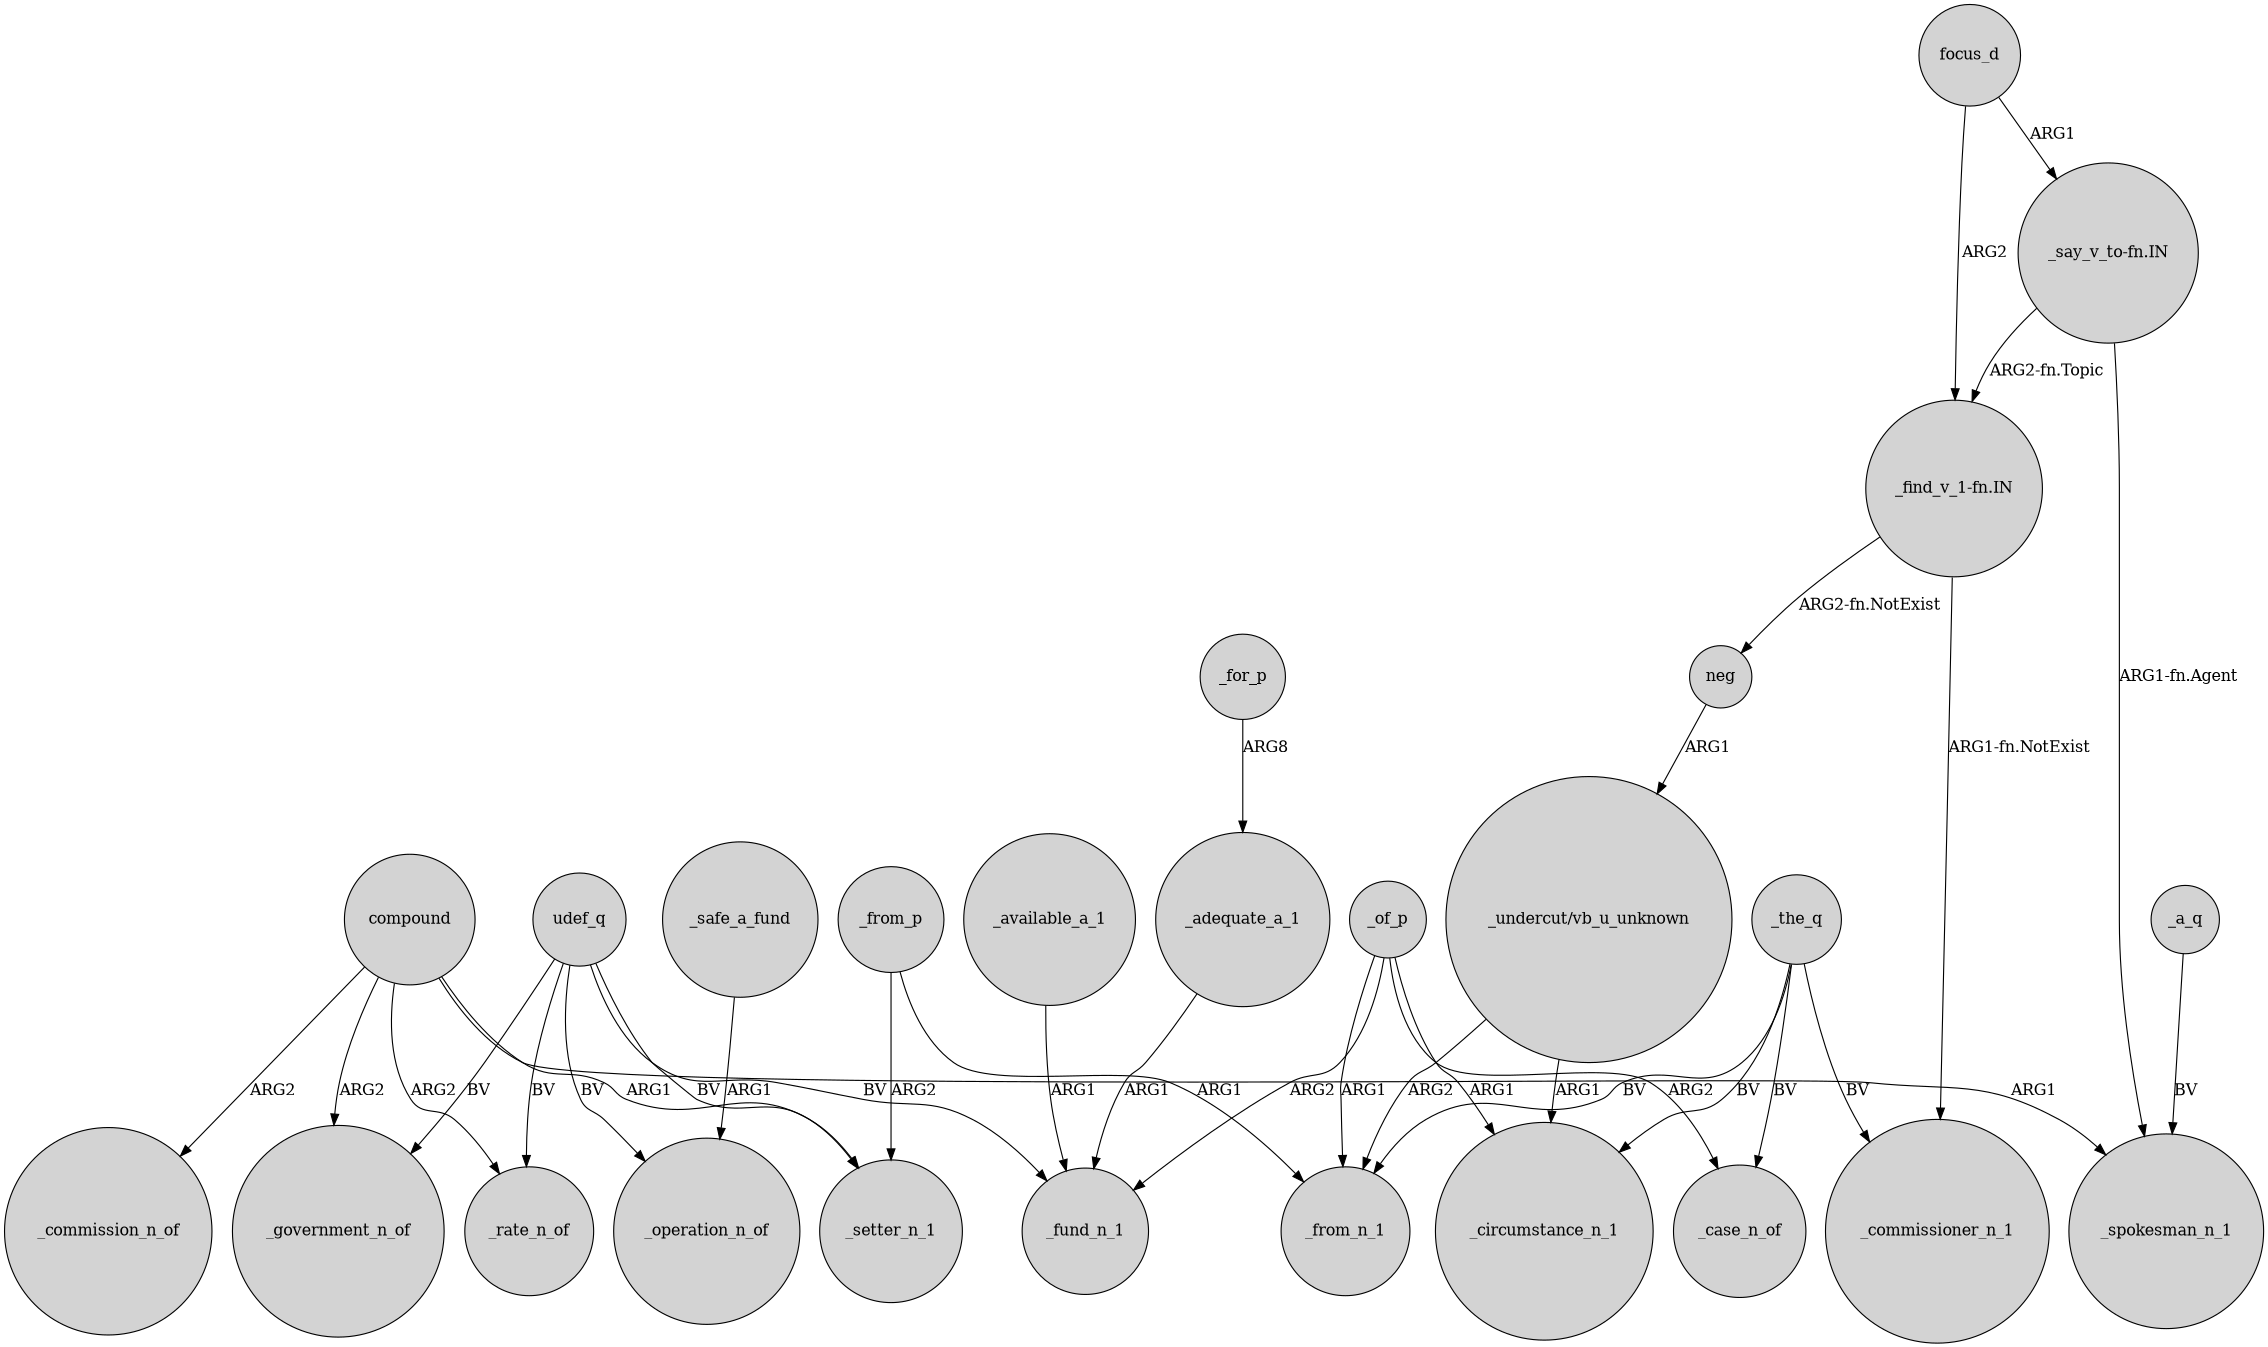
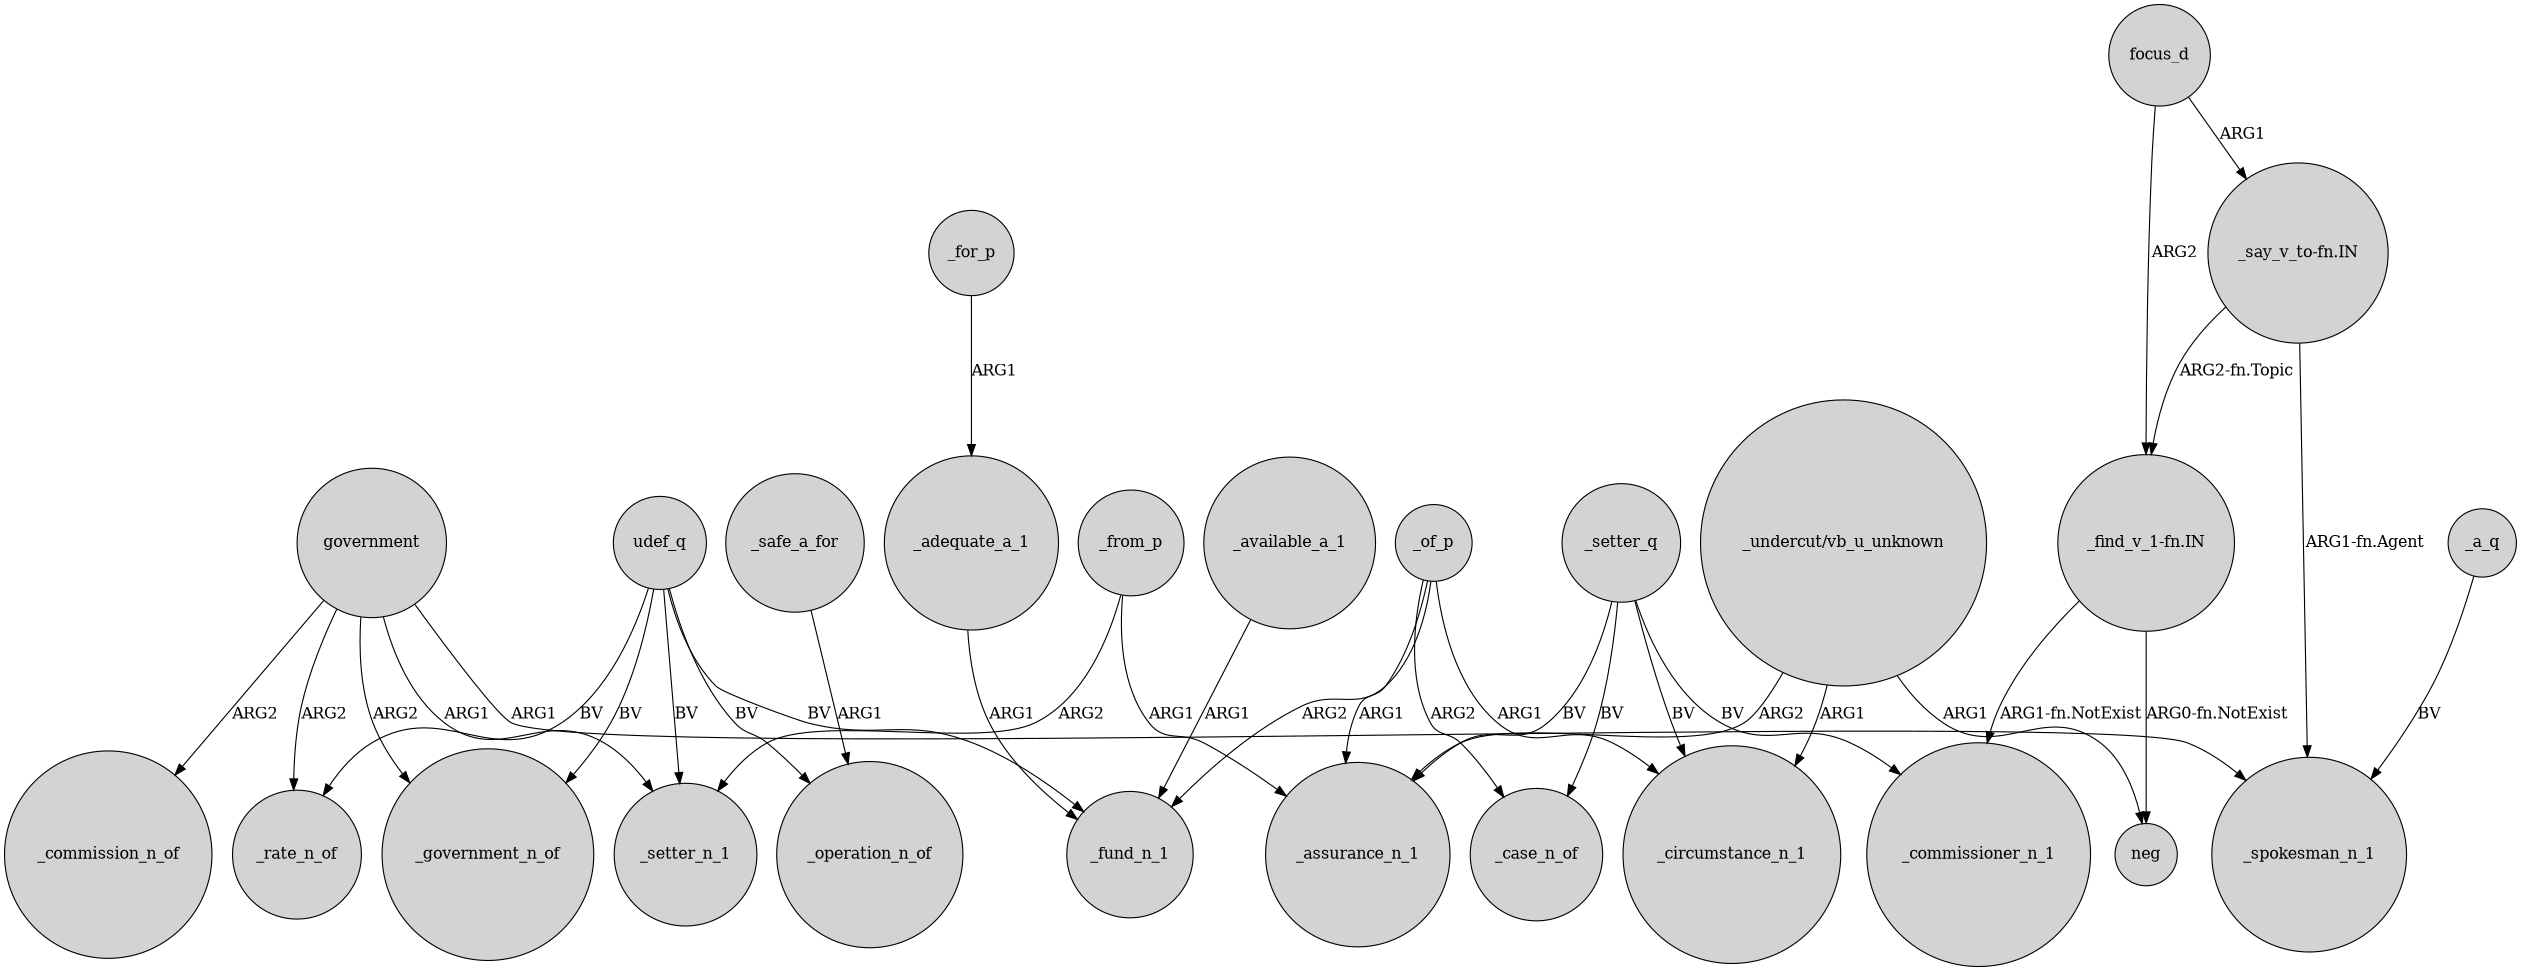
edge "_find_v_1-fn.IN" -> "neg": label "ARG2-fn.NotExist" -> "ARG0-fn.NotExist"
edge "neg" -> "_undercut/vb_u_unknown": reversed
edge "_for_p" -> "_adequate_a_1": label "ARG8" -> "ARG1"
node "compound": label "compound" -> "government"
node "_safe_a_fund": label "_safe_a_fund" -> "_safe_a_for"
node "_the_q": label "_the_q" -> "_setter_q"
node "_from_n_1": label "_from_n_1" -> "_assurance_n_1"
